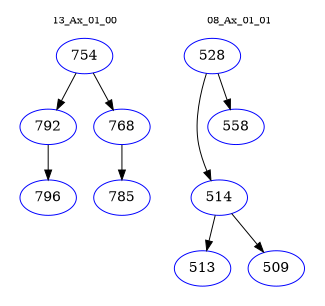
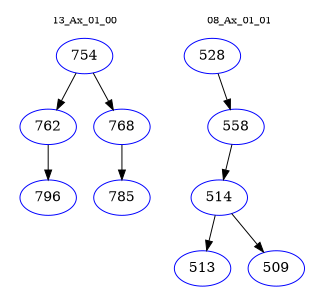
edge "528" -> "514": now "558" -> "514"
node "792": label "792" -> "762"
